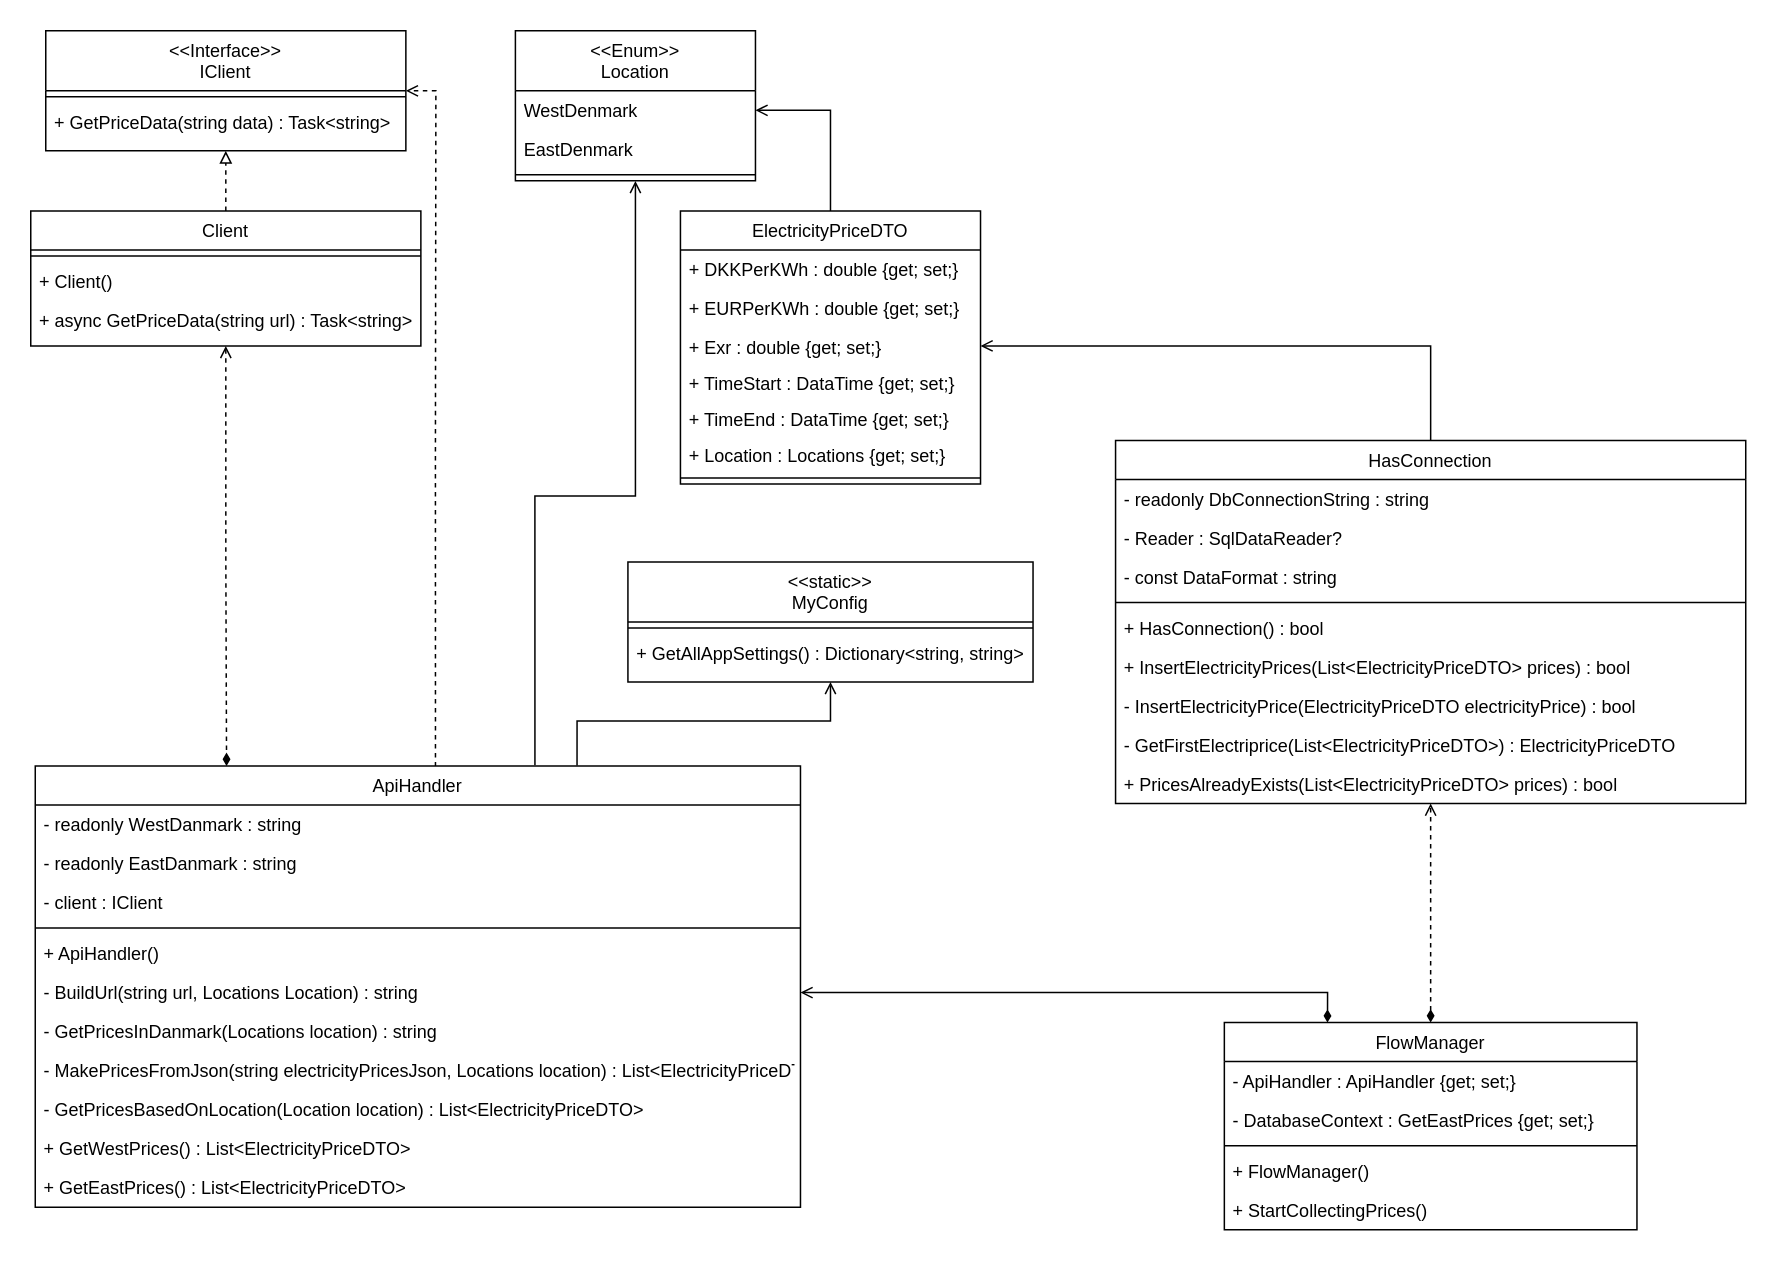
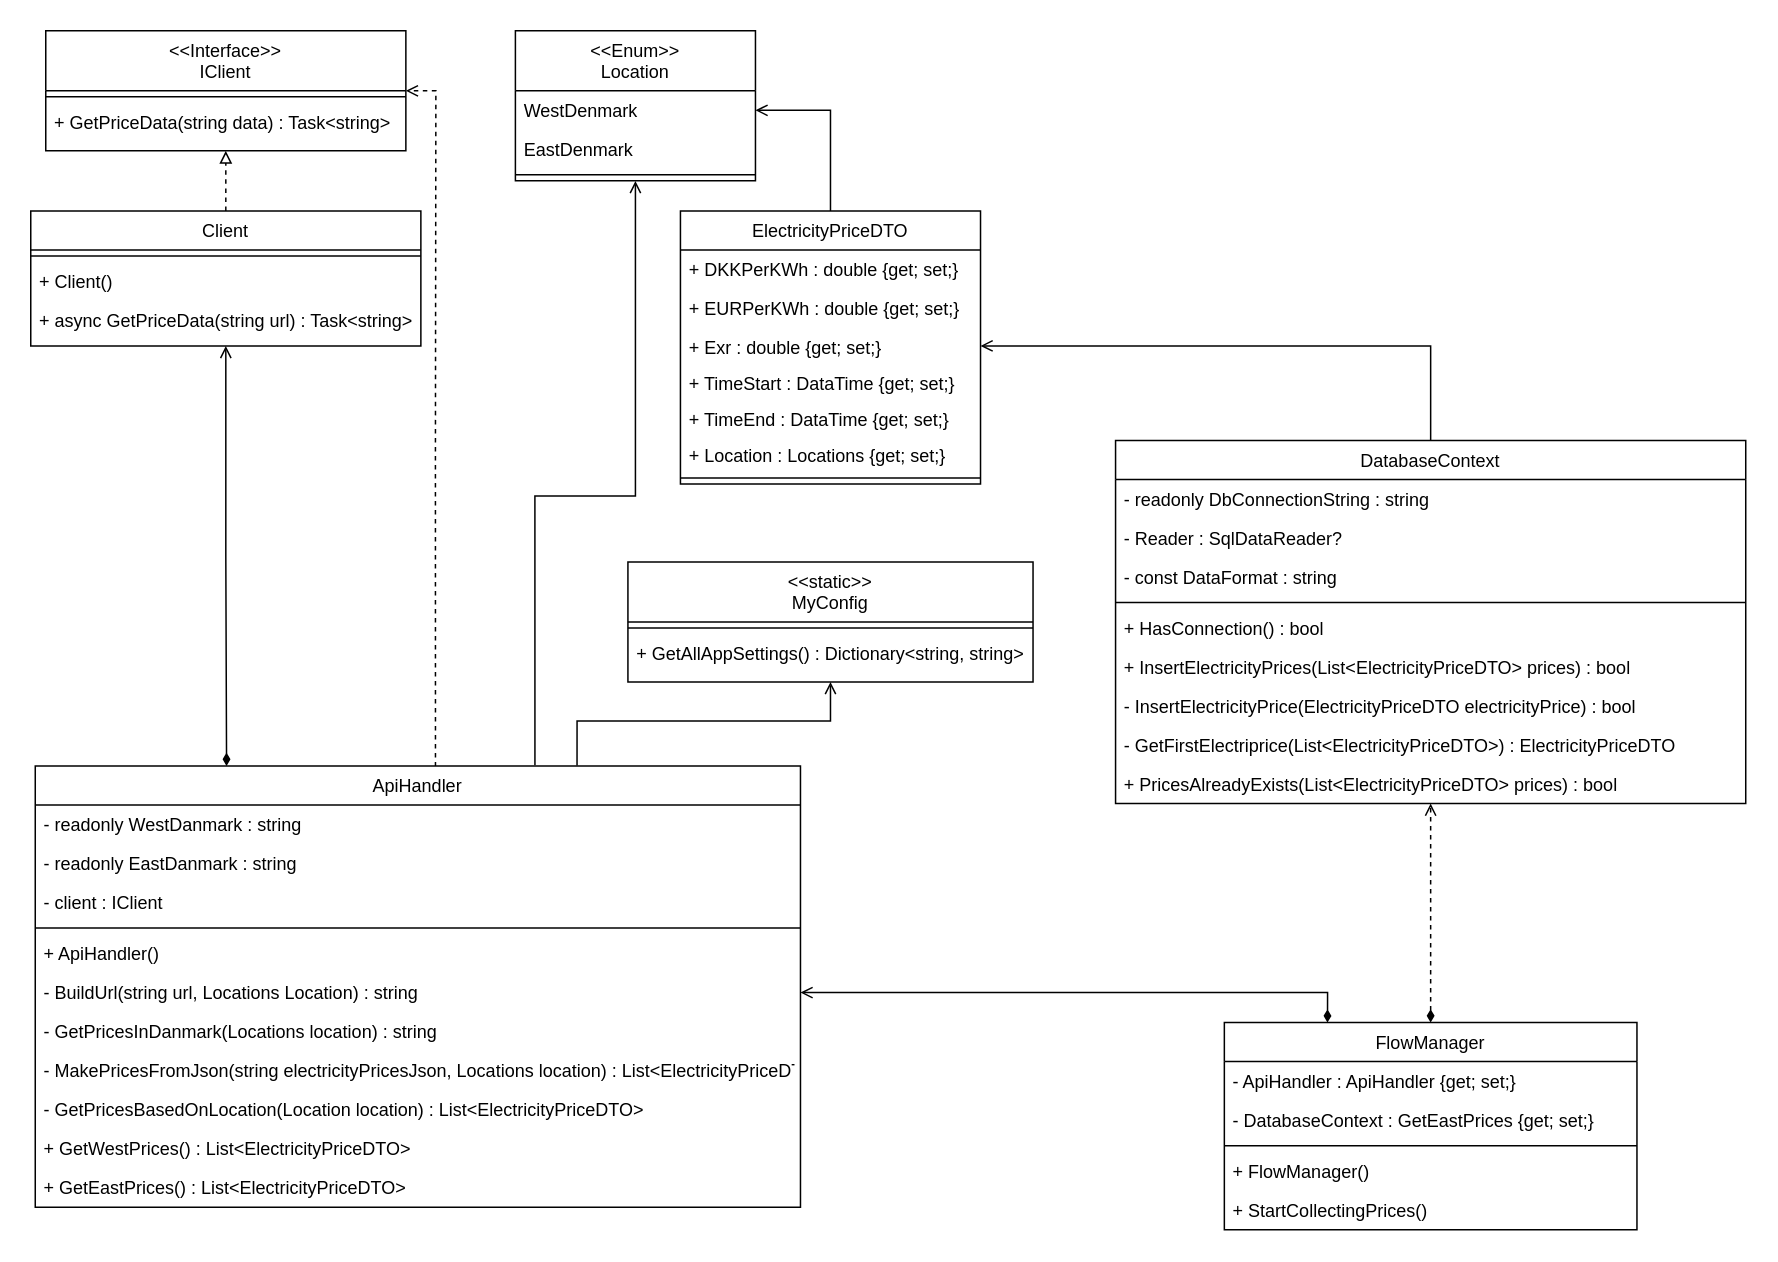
node "HasConnection": label "HasConnection" -> "DatabaseContext"
edge "Client" -- "ApiHandler": style dashed -> solid
